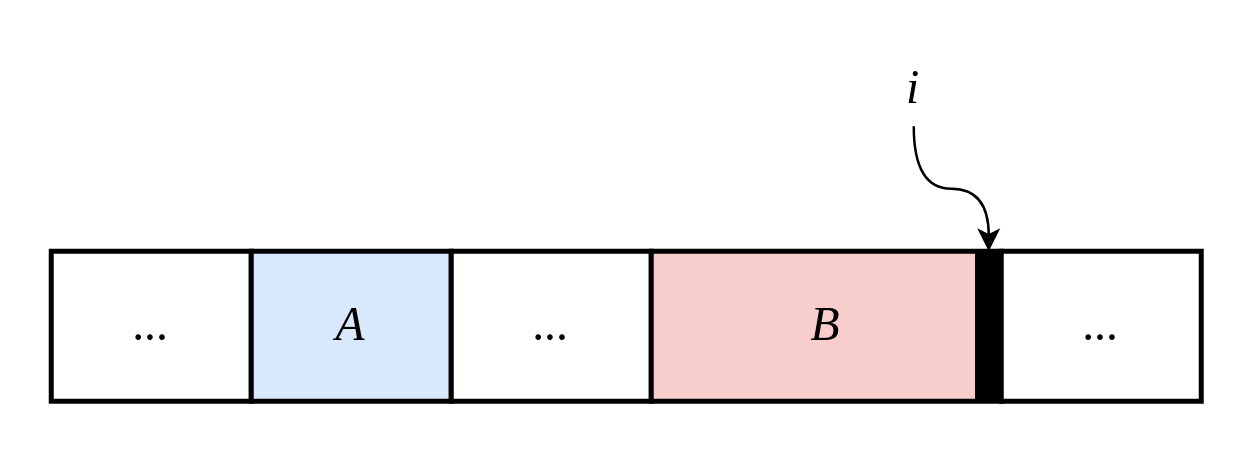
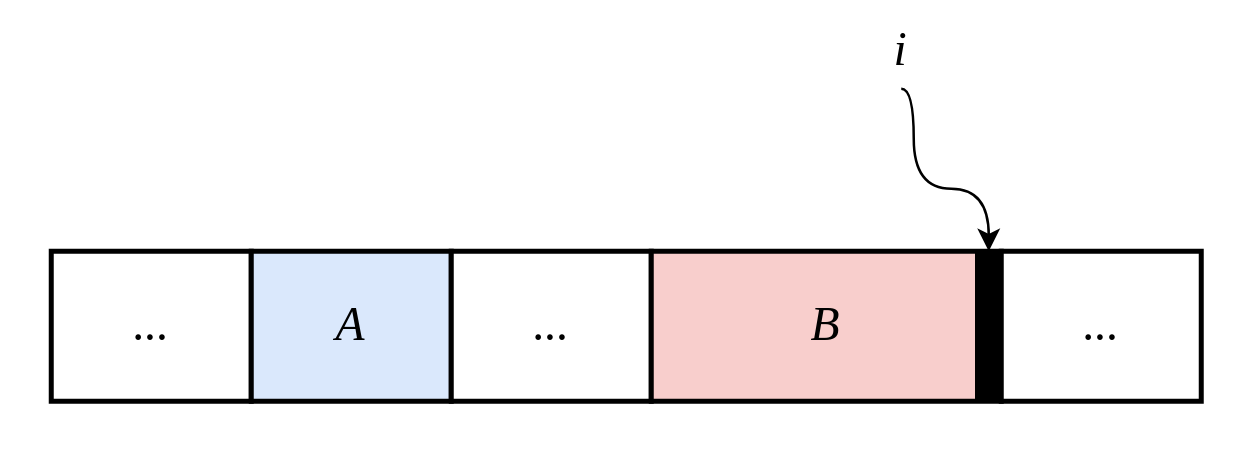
node "i": moved (914, 89) -> (901, 51)
